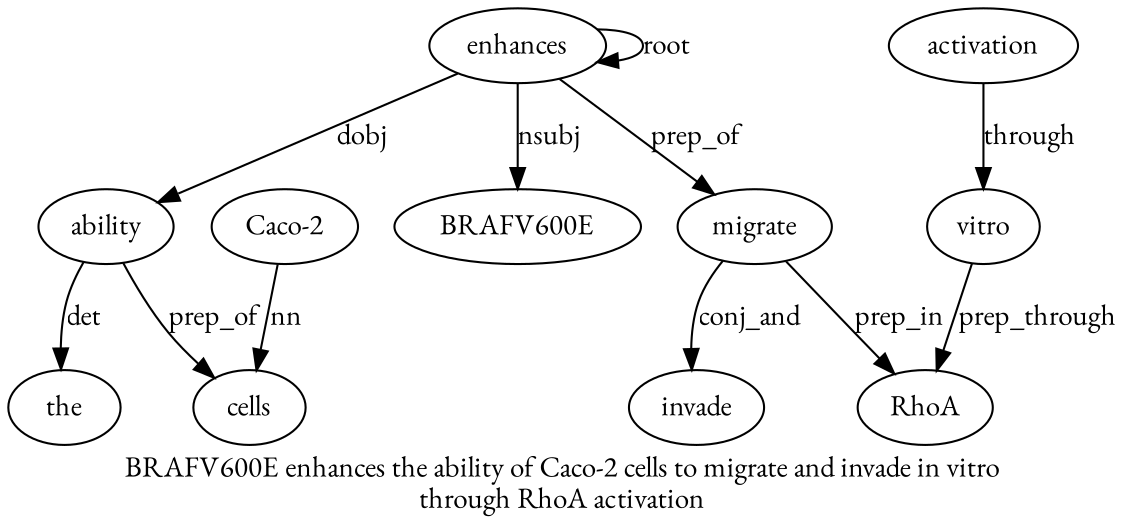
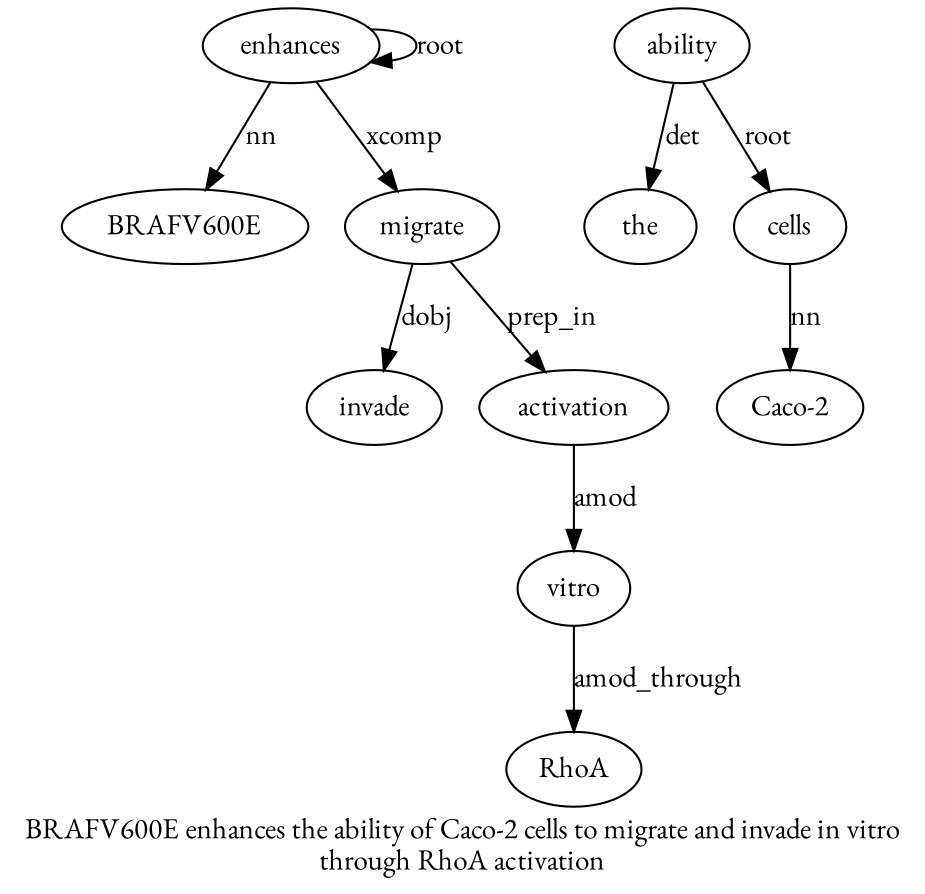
edge "enhances" -> "ability": removed, label "dobj"
edge "enhances" -> "BRAFV600E": label "nsubj" -> "nn"
edge "enhances" -> "migrate": label "prep_of" -> "xcomp"
edge "activation" -> "vitro": label "through" -> "amod"
edge "Caco-2" -> "cells": reversed
edge "migrate" -> "RhoA": now "migrate" -> "activation"
edge "ability" -> "cells": label "prep_of" -> "root"
edge "migrate" -> "invade": label "conj_and" -> "dobj"
edge "vitro" -> "RhoA": label "prep_through" -> "amod_through"
